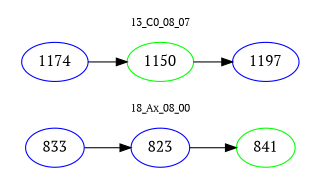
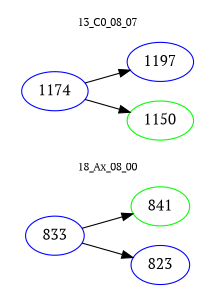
edge "1150" -> "1197": now "1174" -> "1197"
edge "823" -> "841": now "833" -> "841"
